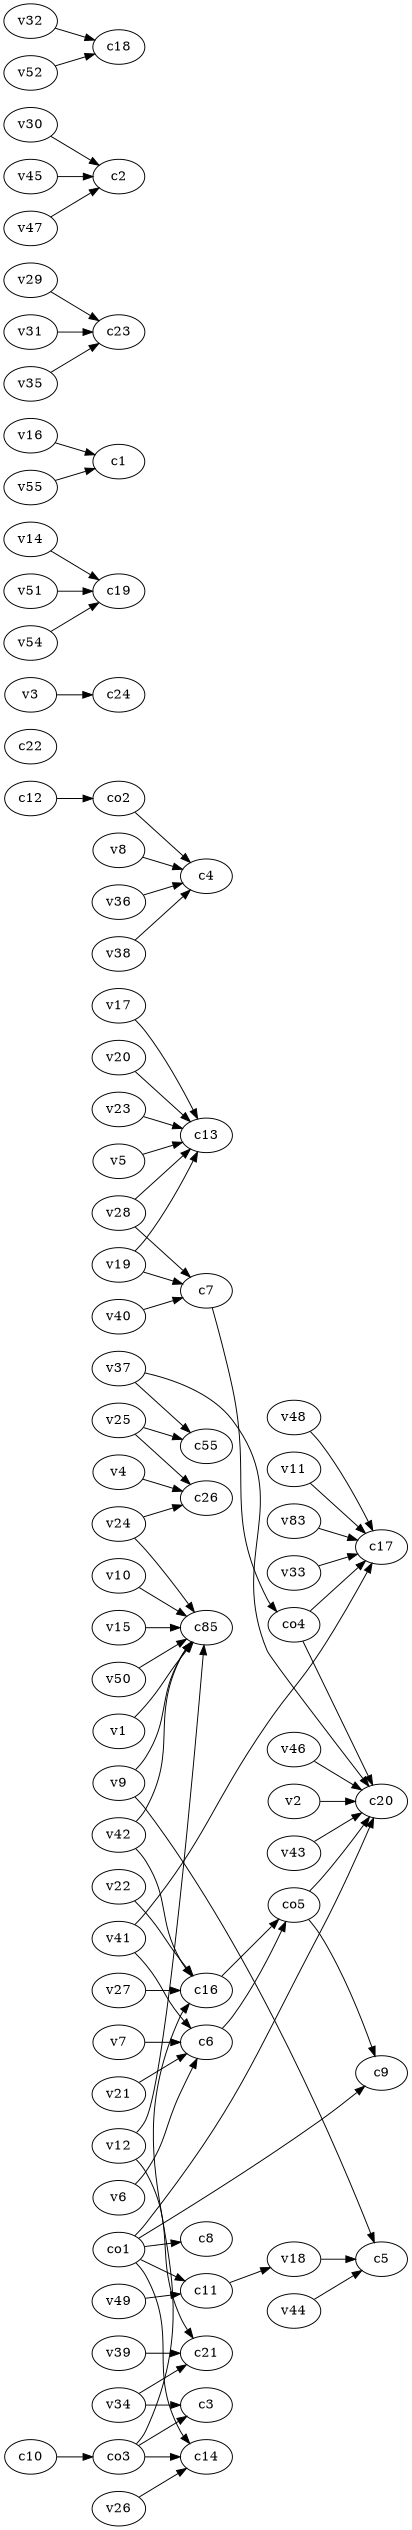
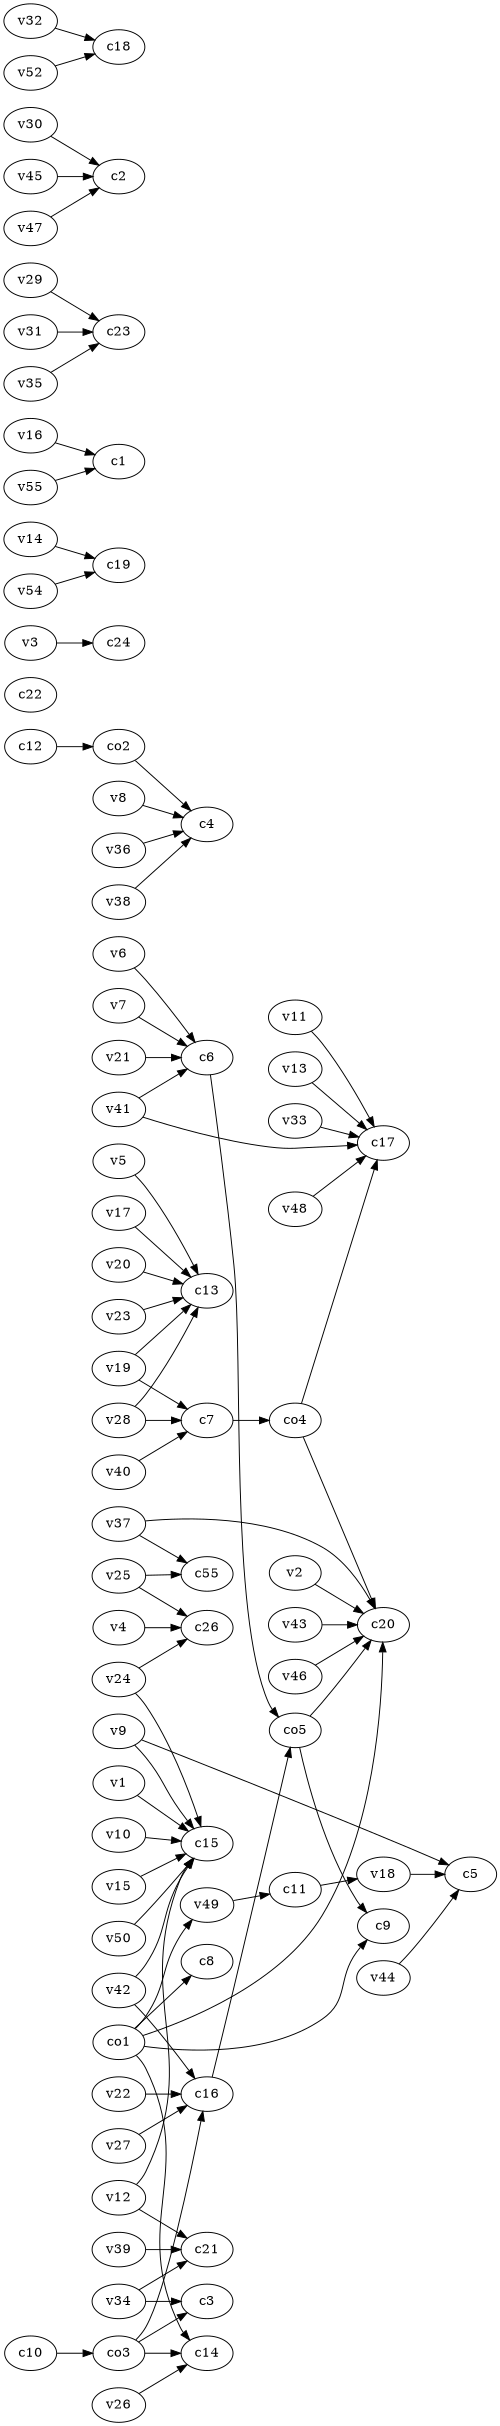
node "v51": removed
node "v83": label "v83" -> "v13"
node "c85": label "c85" -> "c15"
edge "co1" -> "c11": now "co1" -> "v49"
